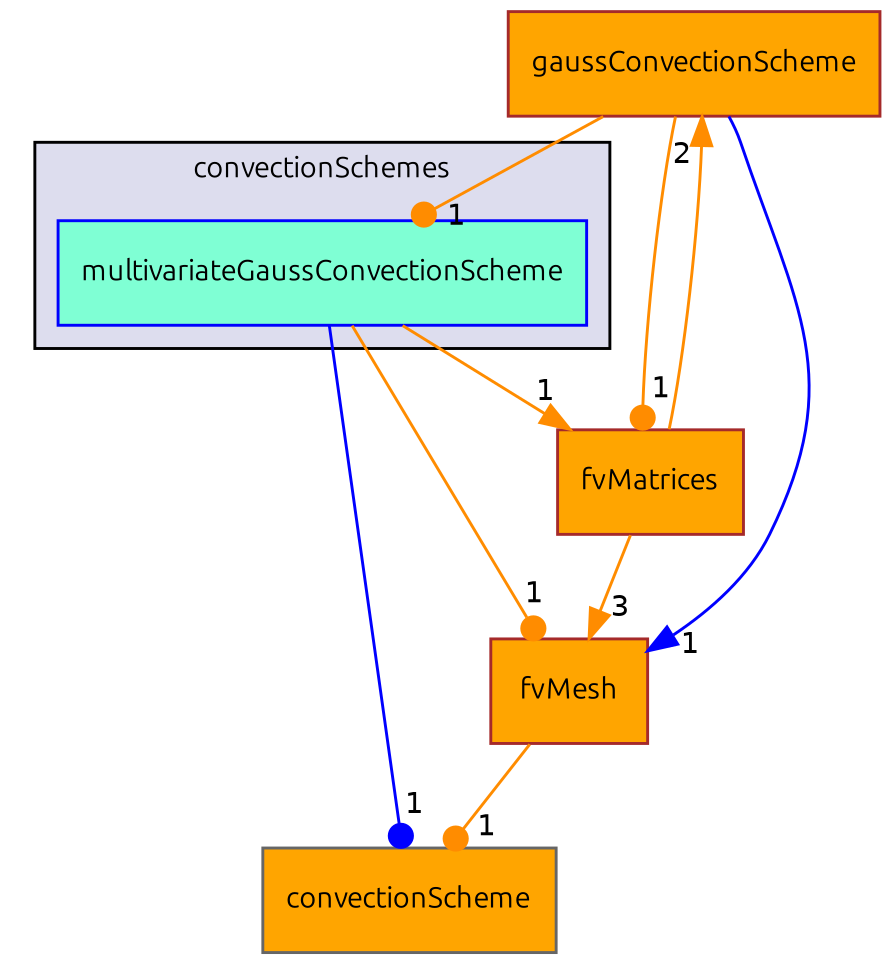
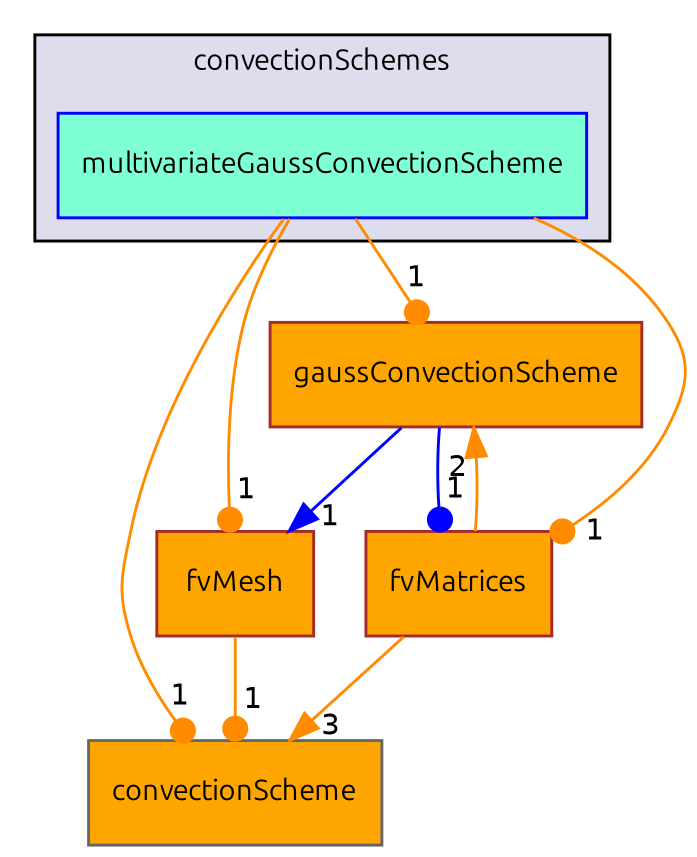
edge "gaussConvectionScheme" -> "multivariateGaussConvectionScheme": reversed
edge "gaussConvectionScheme" -> "fvMatrices": color darkorange -> blue
edge "multivariateGaussConvectionScheme" -> "fvMatrices": arrowhead normal -> dot
edge "fvMatrices" -> "fvMesh": now "fvMatrices" -> "convectionScheme"
edge "multivariateGaussConvectionScheme" -> "convectionScheme": color blue -> darkorange
